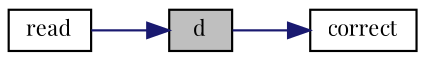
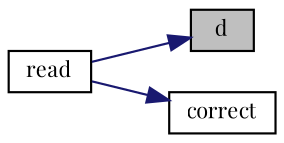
edge "d" -> "correct": now "read" -> "correct"
